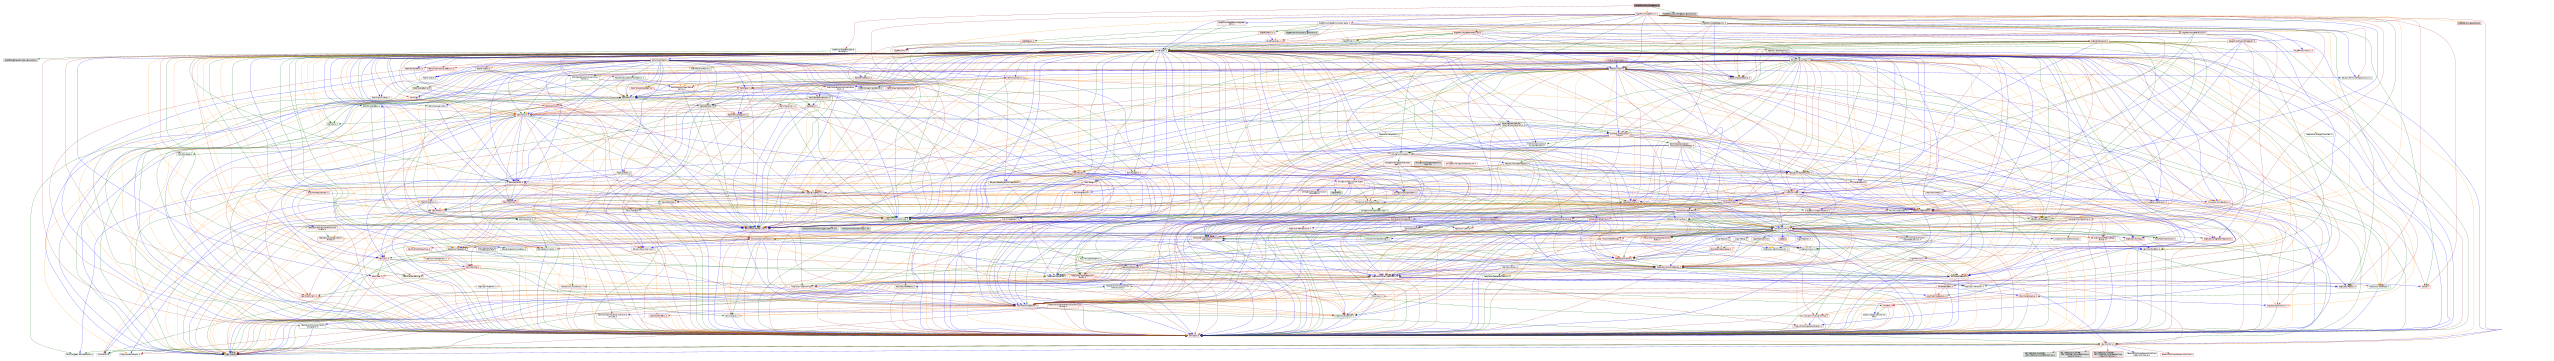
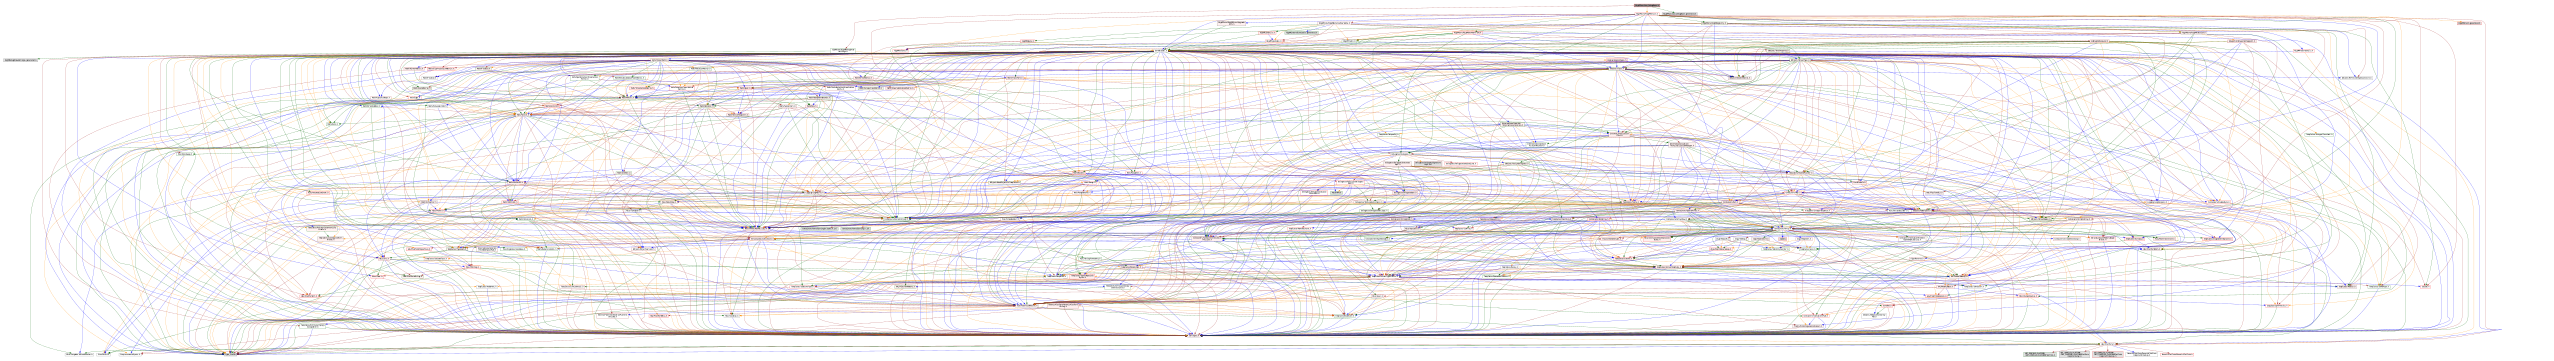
node "IsEnum/EngineVersionBase.h": label "IsEnum/EngineVersionBase.h" -> "Misc/EngineVersionBase.h"
